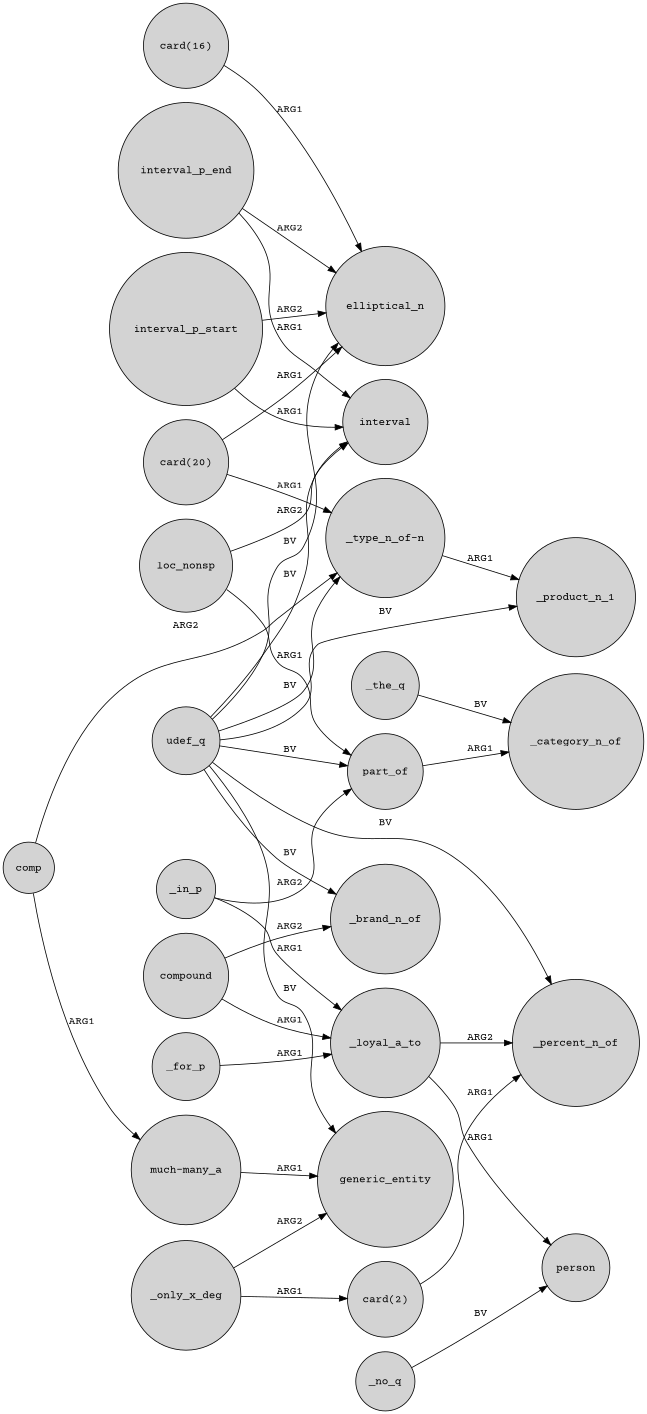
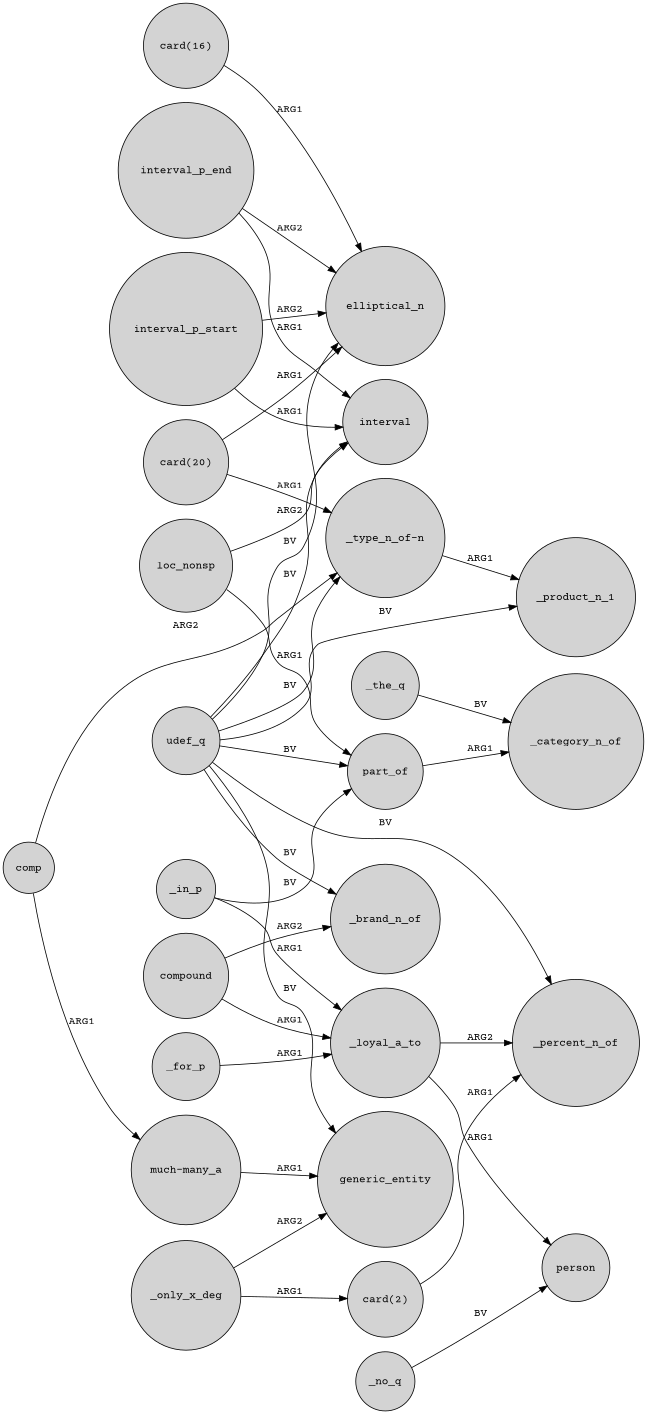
edge "_in_p" -> "part_of": label "ARG2" -> "BV"
